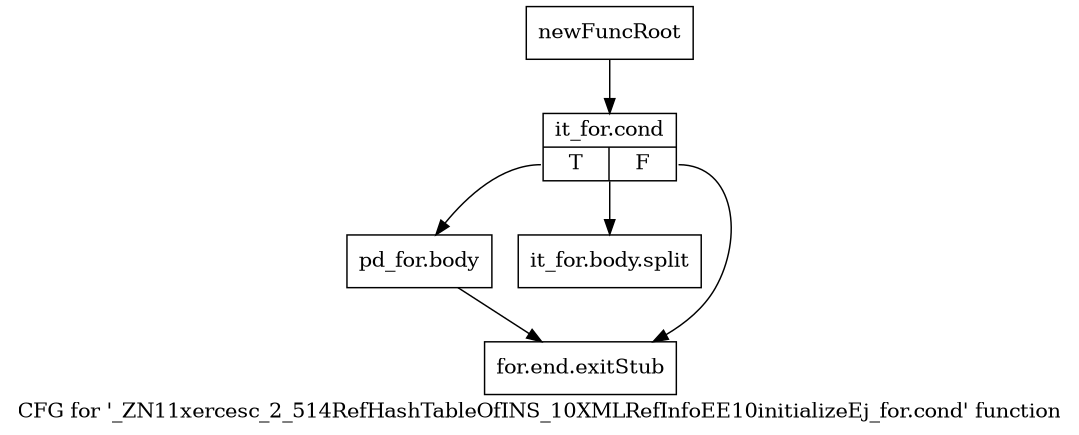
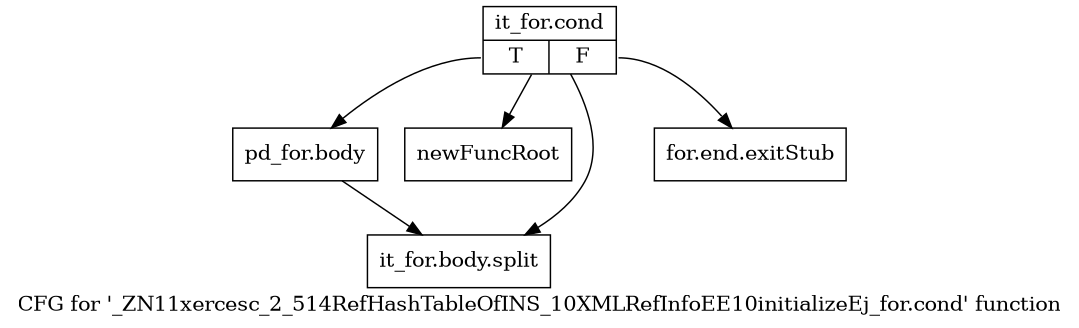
edge "newFuncRoot" -> "it_for.cond": reversed
edge "pd_for.body" -> "for.end.exitStub": now "pd_for.body" -> "it_for.body.split"
